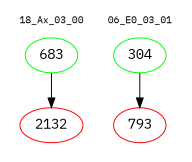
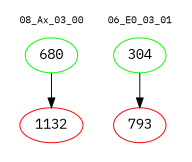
cluster "18_Ax_03_00": label "18_Ax_03_00" -> "08_Ax_03_00"
node "683": label "683" -> "680"
node "2132": label "2132" -> "1132"
